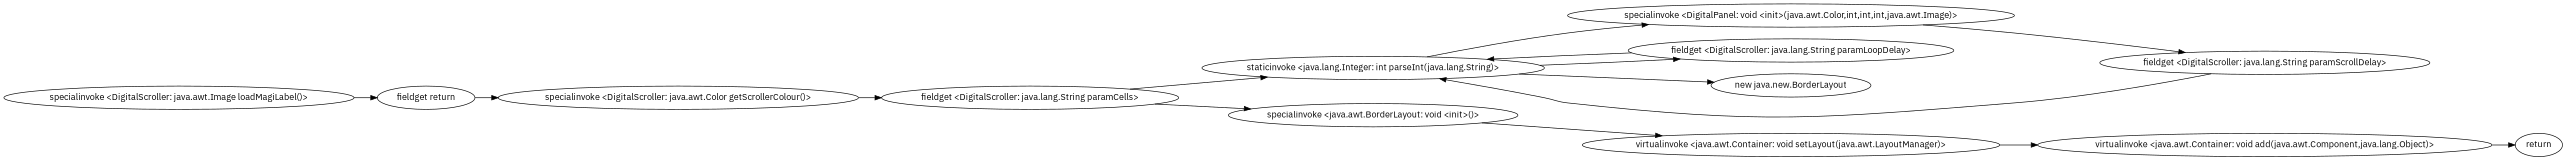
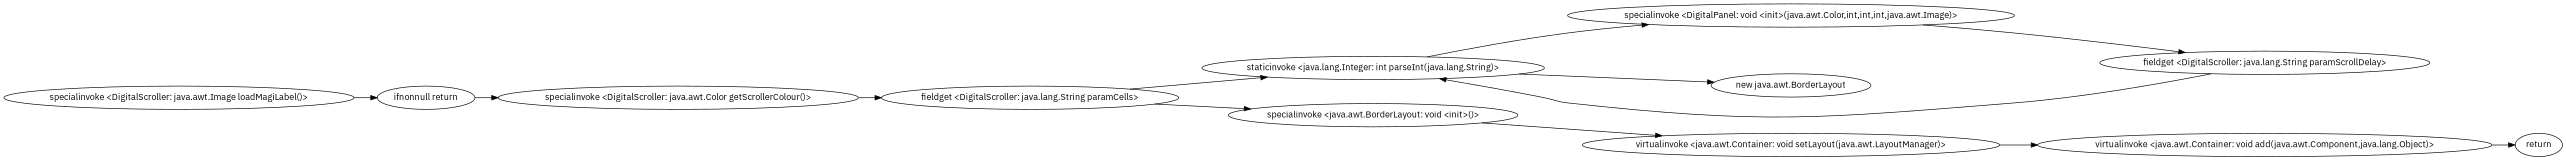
node "fieldget <DigitalScroller: java.lang.String paramLoopDelay>": removed
node "new java.new.BorderLayout": label "new java.new.BorderLayout" -> "new java.awt.BorderLayout"
node "fieldget return": label "fieldget return" -> "ifnonnull return"
